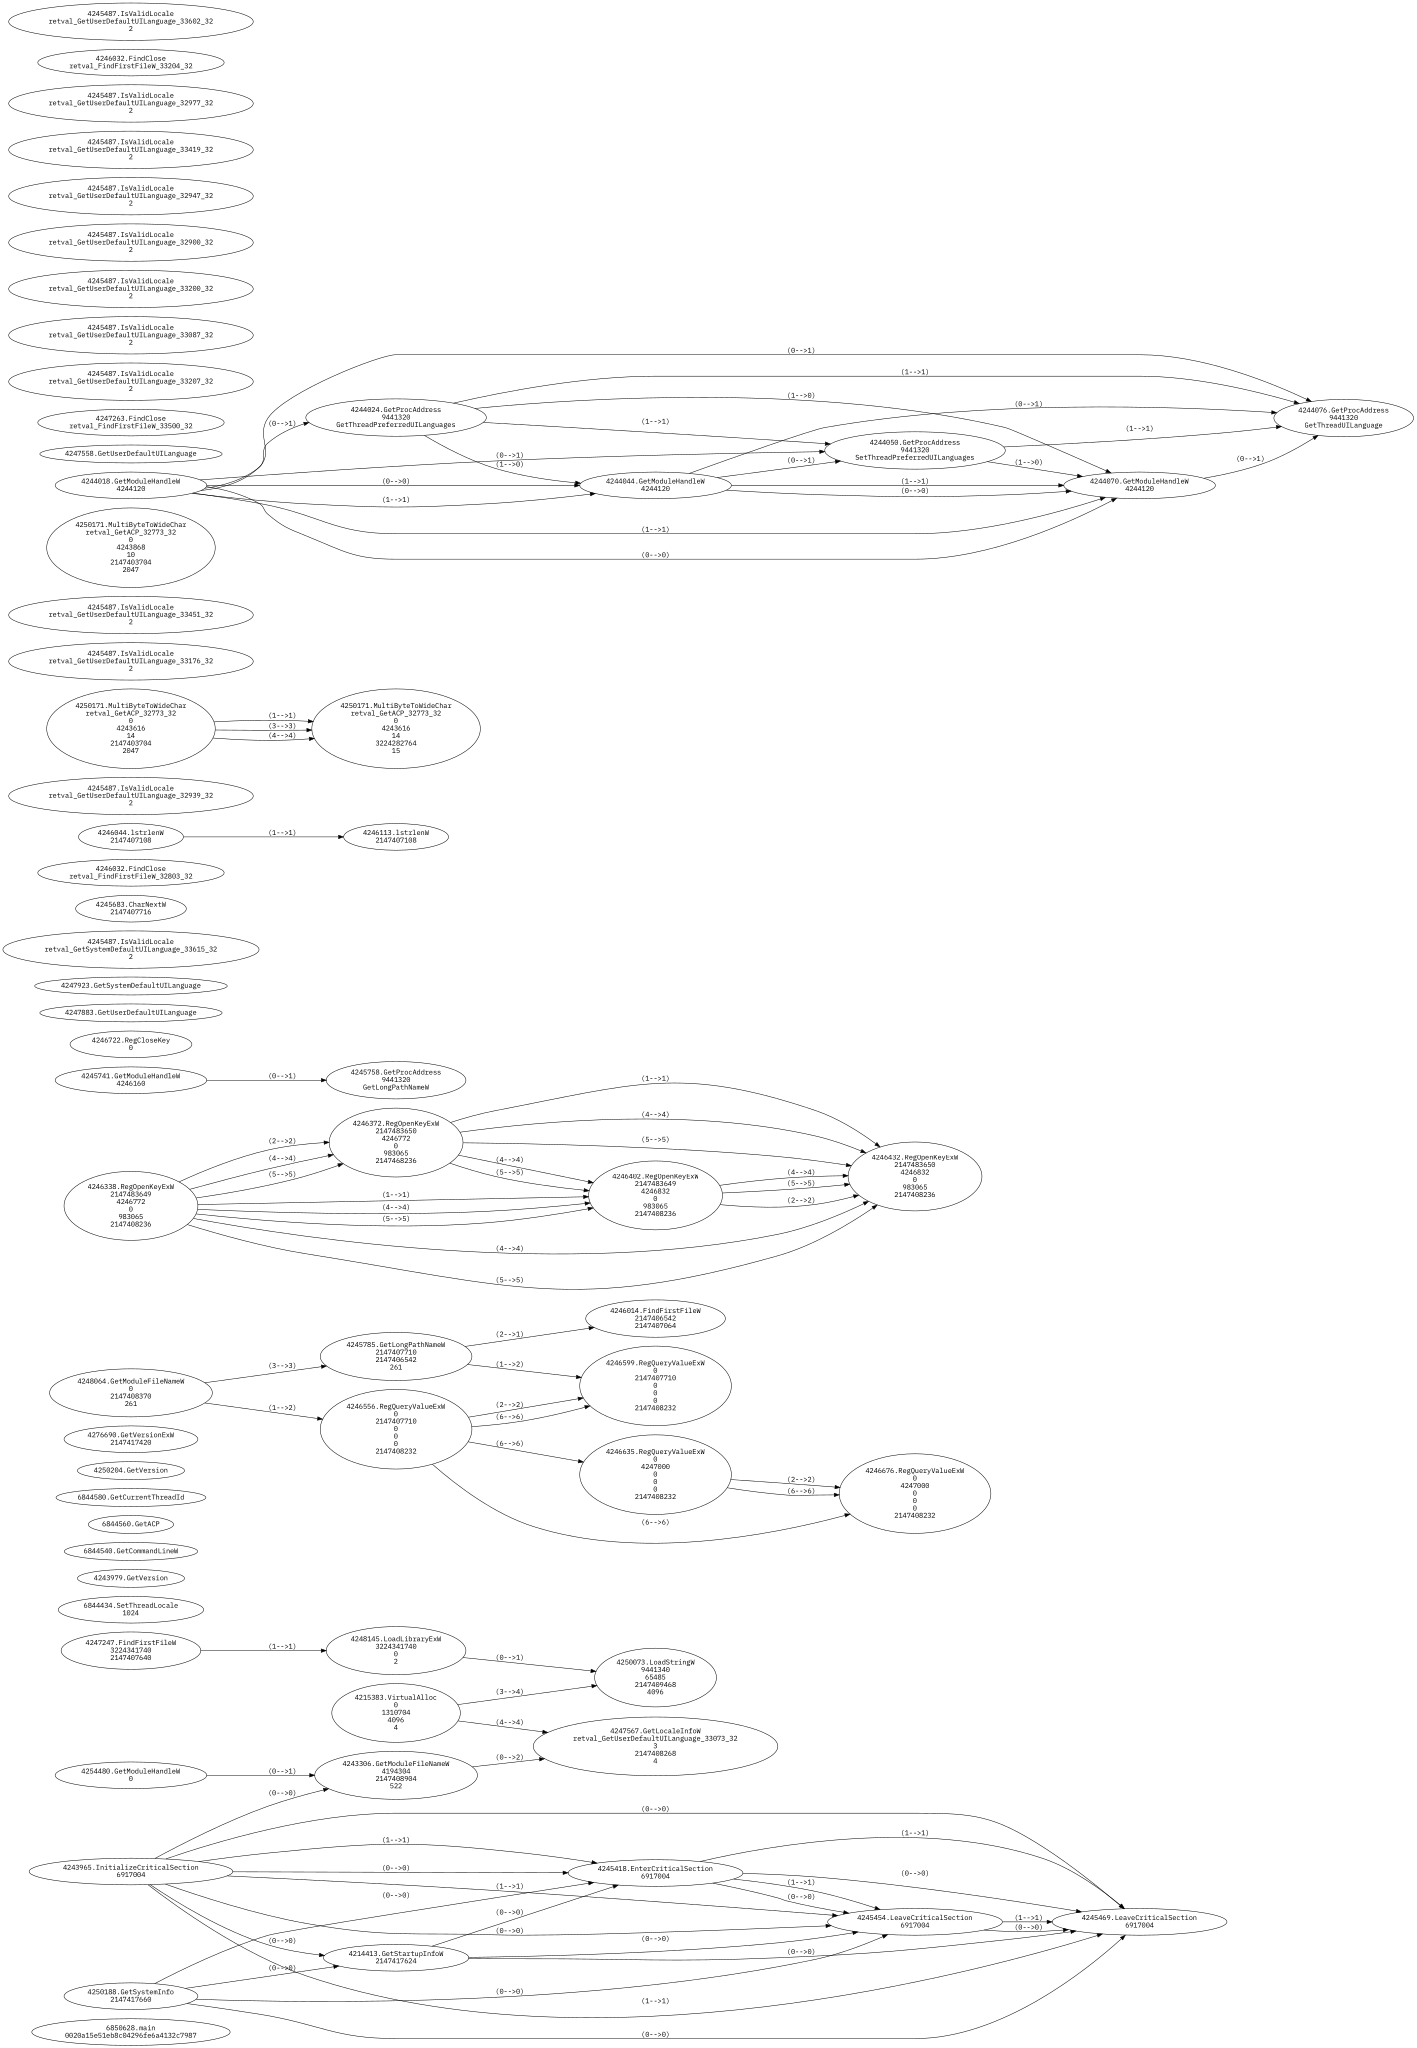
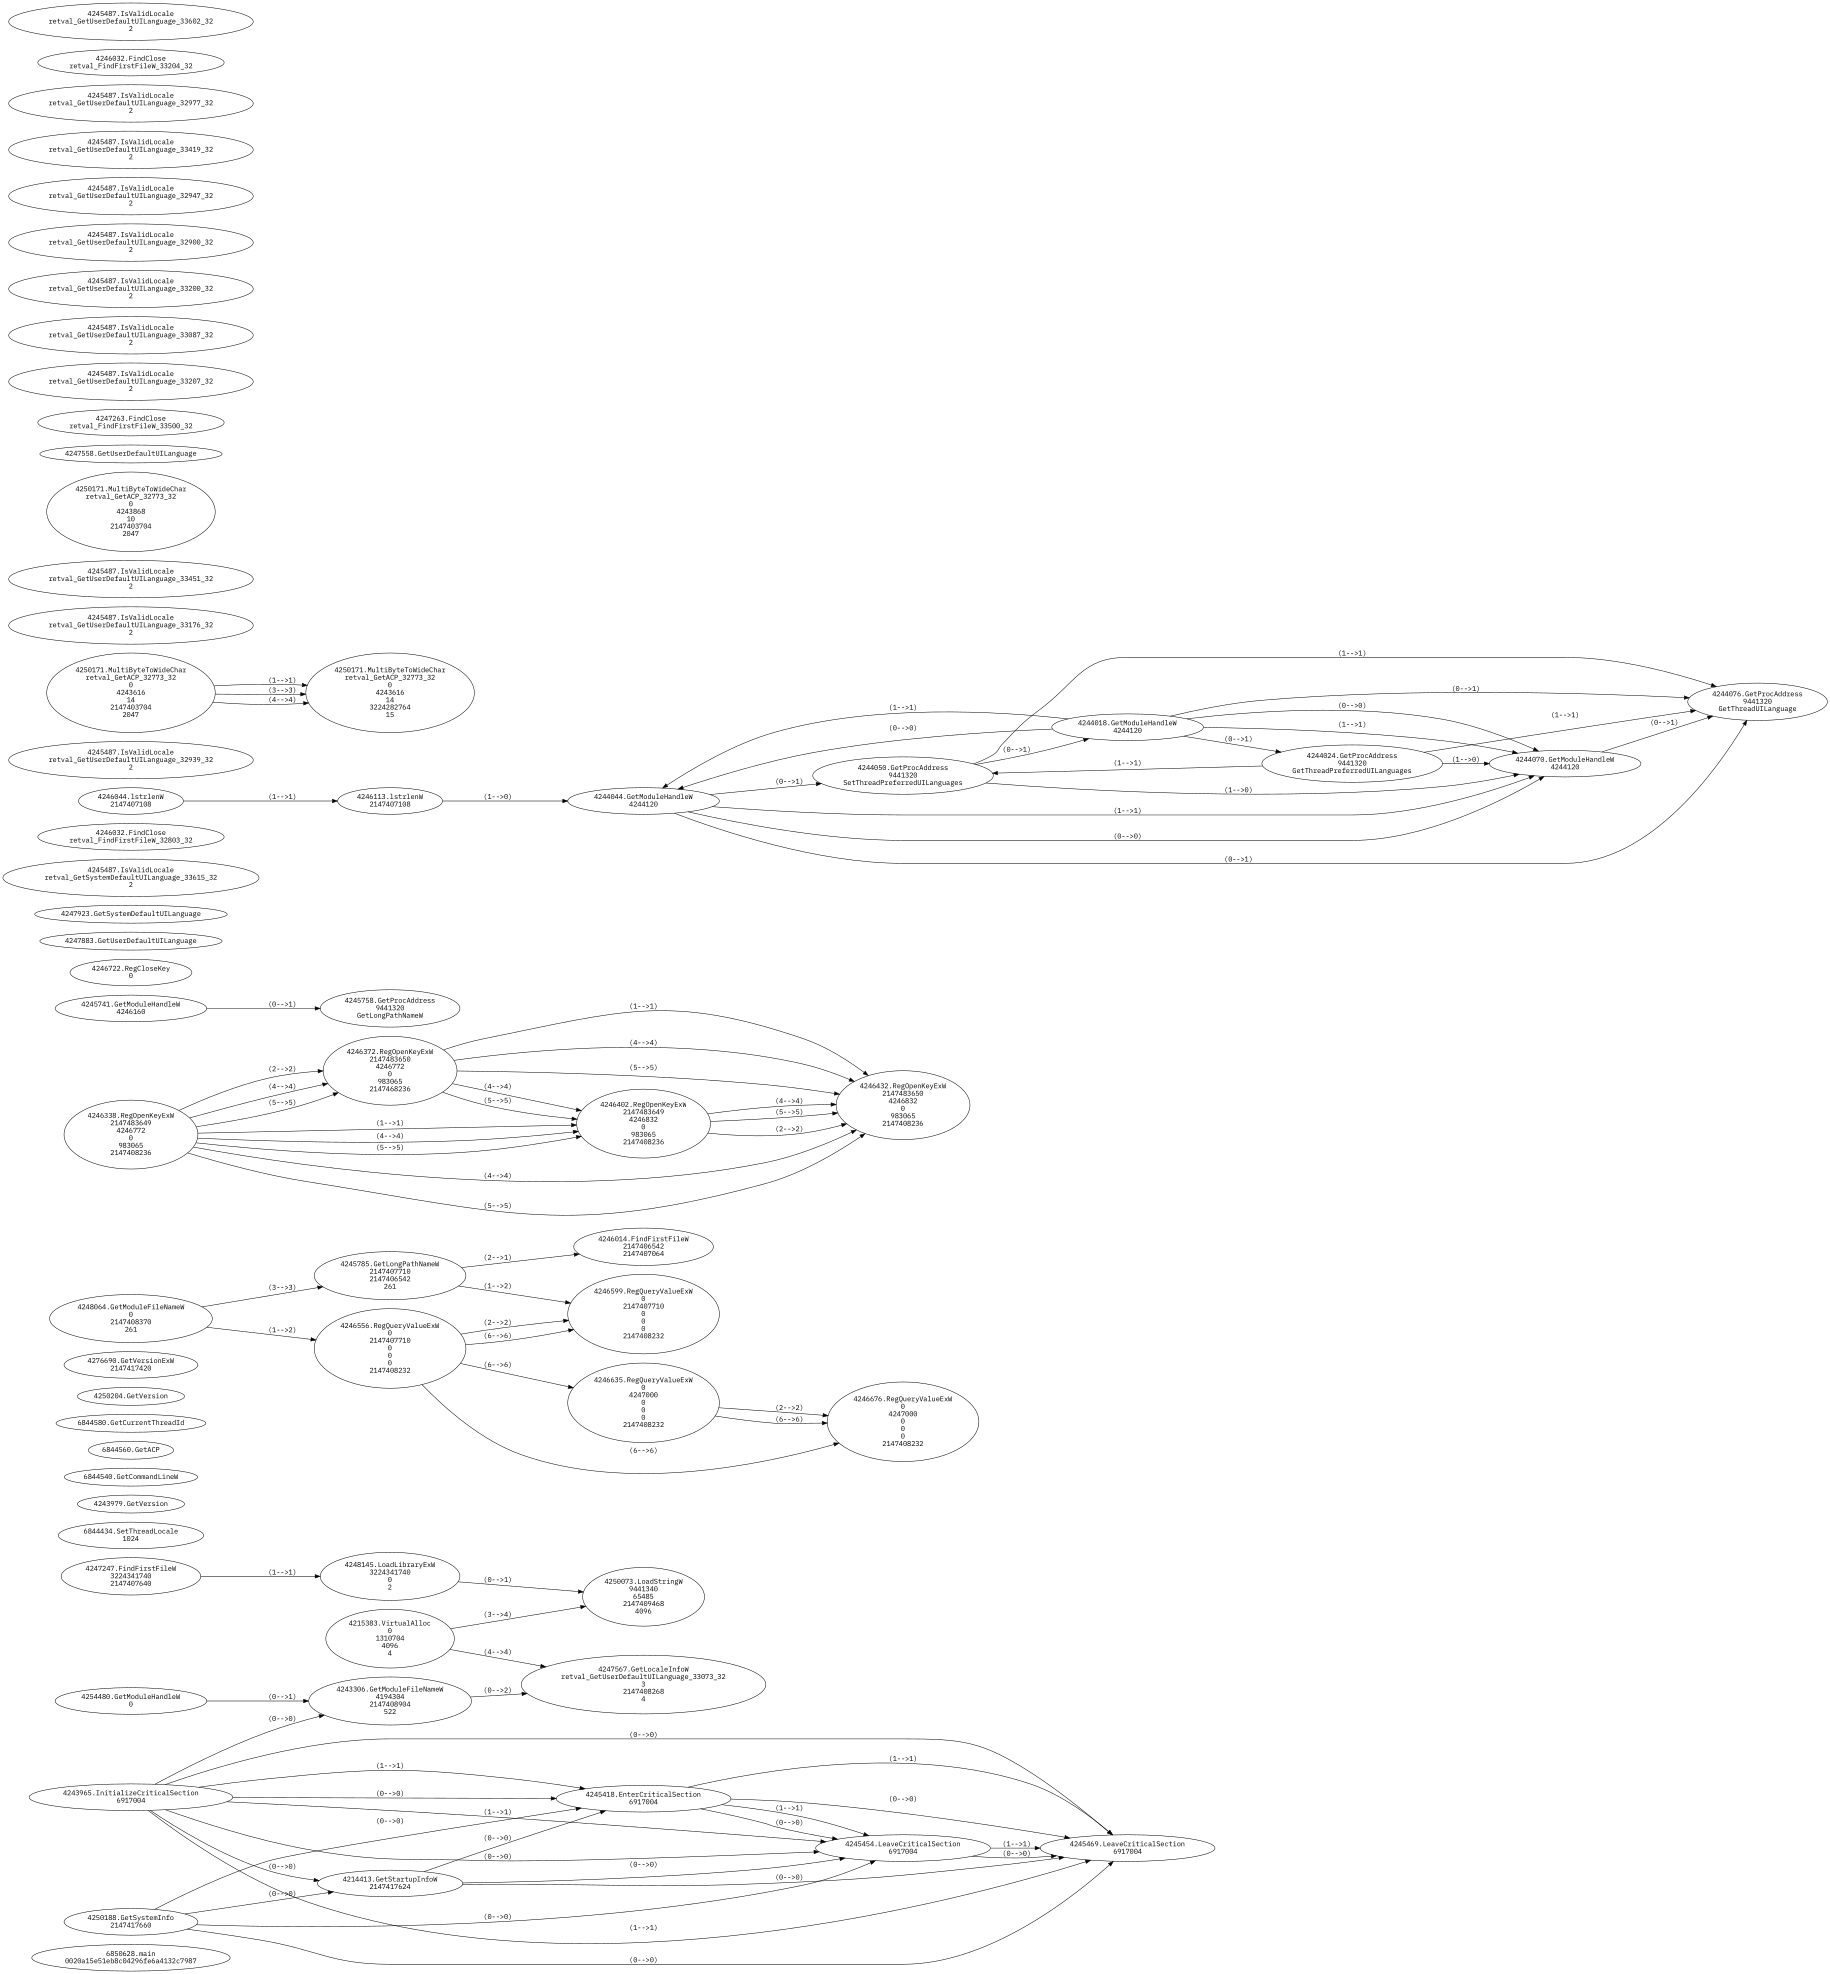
edge "4244018.GetModuleHandleW 4244120" -> "4244050.GetProcAddress 9441320 SetThreadPreferredUILanguages": reversed
edge "4244024.GetProcAddress 9441320 GetThreadPreferredUILanguages" -> "4244044.GetModuleHandleW 4244120": now "4246113.lstrlenW 2147407108" -> "4244044.GetModuleHandleW 4244120"
node "4245683.CharNextW 2147407716": removed
